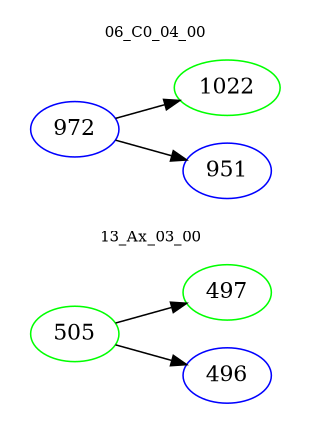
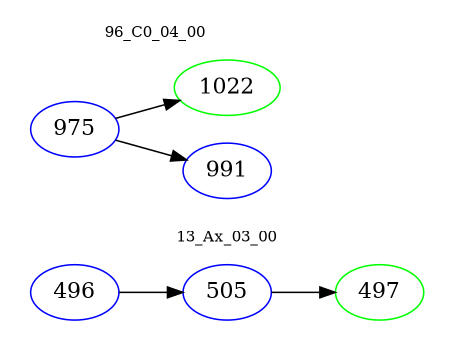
cluster "06_C0_04_00": label "06_C0_04_00" -> "96_C0_04_00"
node "972": label "972" -> "975"
node "951": label "951" -> "991"
node "505": color green -> blue
edge "505" -> "496": reversed
